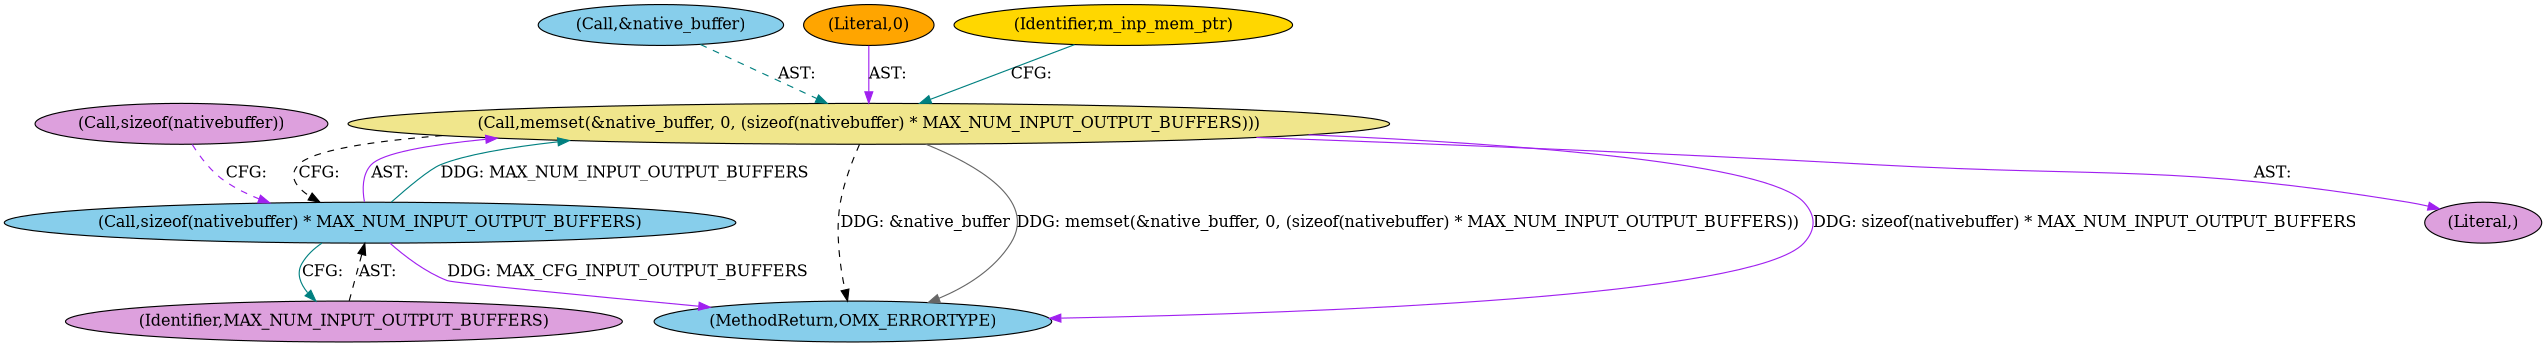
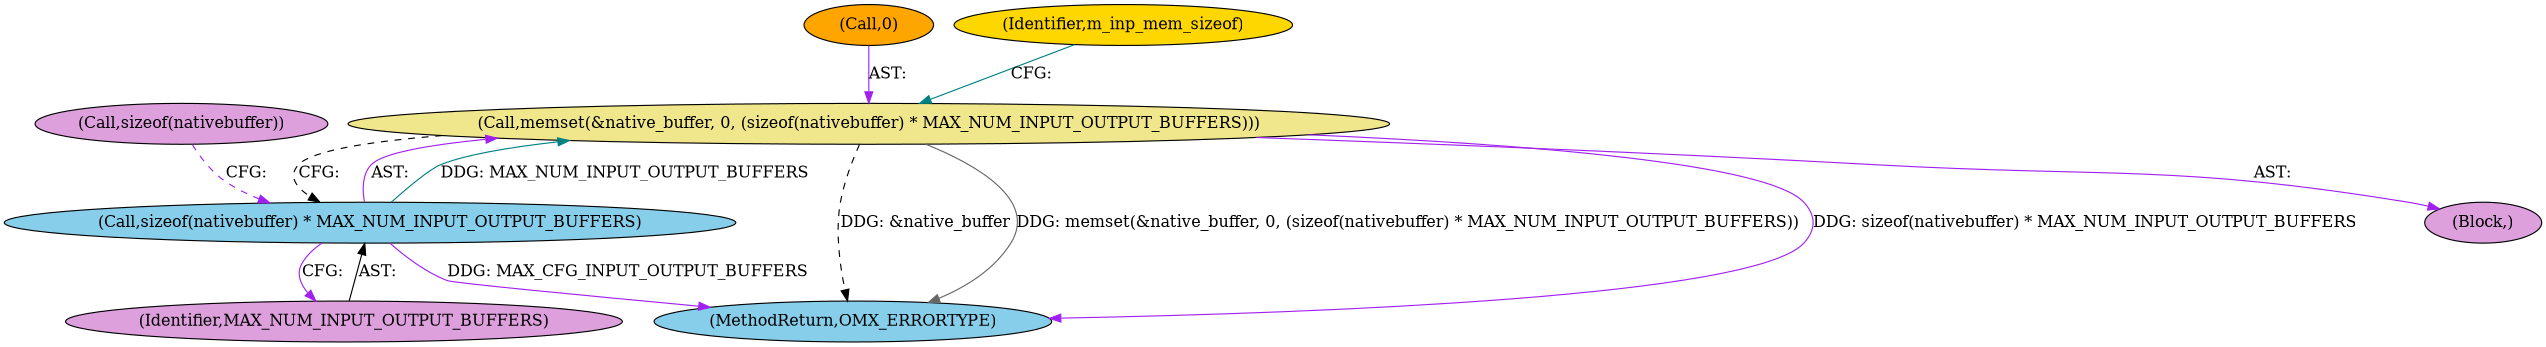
node "(Call,&native_buffer)": removed
node "(Literal,0)": label "(Literal,0)" -> "(Call,0)"
node "(Identifier,m_inp_mem_ptr)": label "(Identifier,m_inp_mem_ptr)" -> "(Identifier,m_inp_mem_sizeof)"
node "(Literal,)": label "(Literal,)" -> "(Block,)"
edge "(Call,sizeof(nativebuffer) * MAX_NUM_INPUT_OUTPUT_BUFFERS)" -> "(Identifier,MAX_NUM_INPUT_OUTPUT_BUFFERS)": color teal -> purple
edge "(Identifier,MAX_NUM_INPUT_OUTPUT_BUFFERS)" -> "(Call,sizeof(nativebuffer) * MAX_NUM_INPUT_OUTPUT_BUFFERS)": style dashed -> solid
